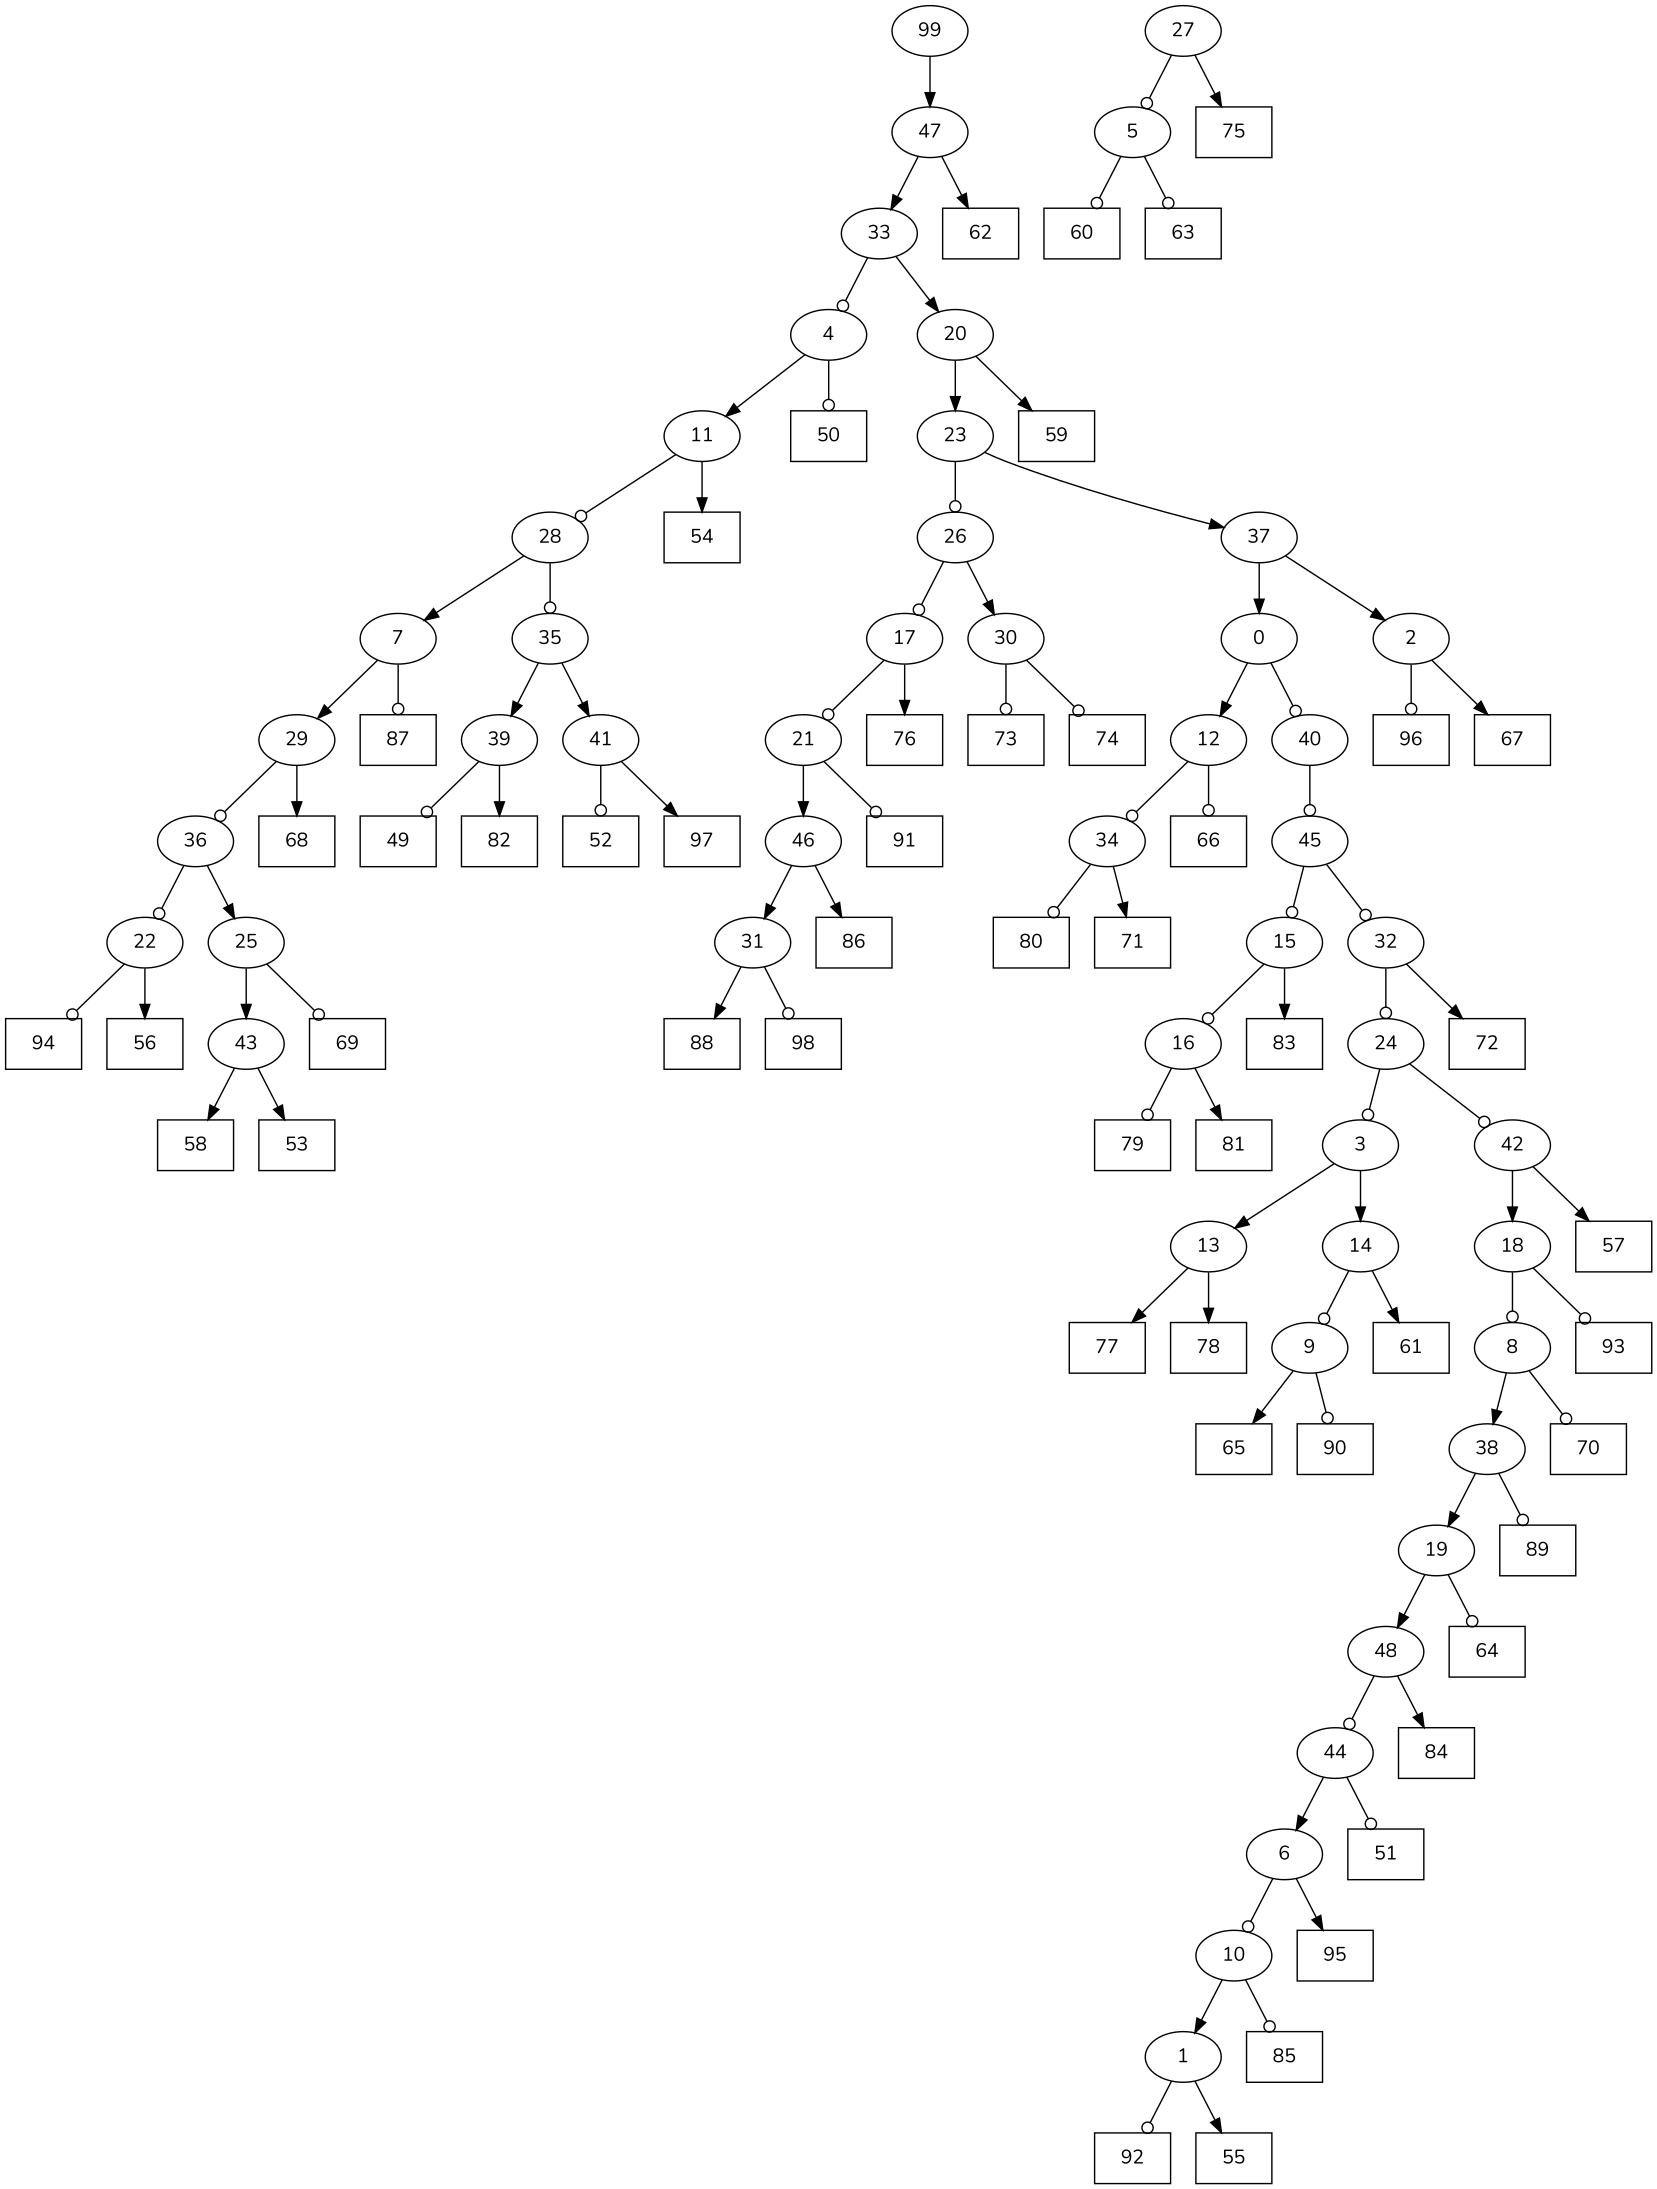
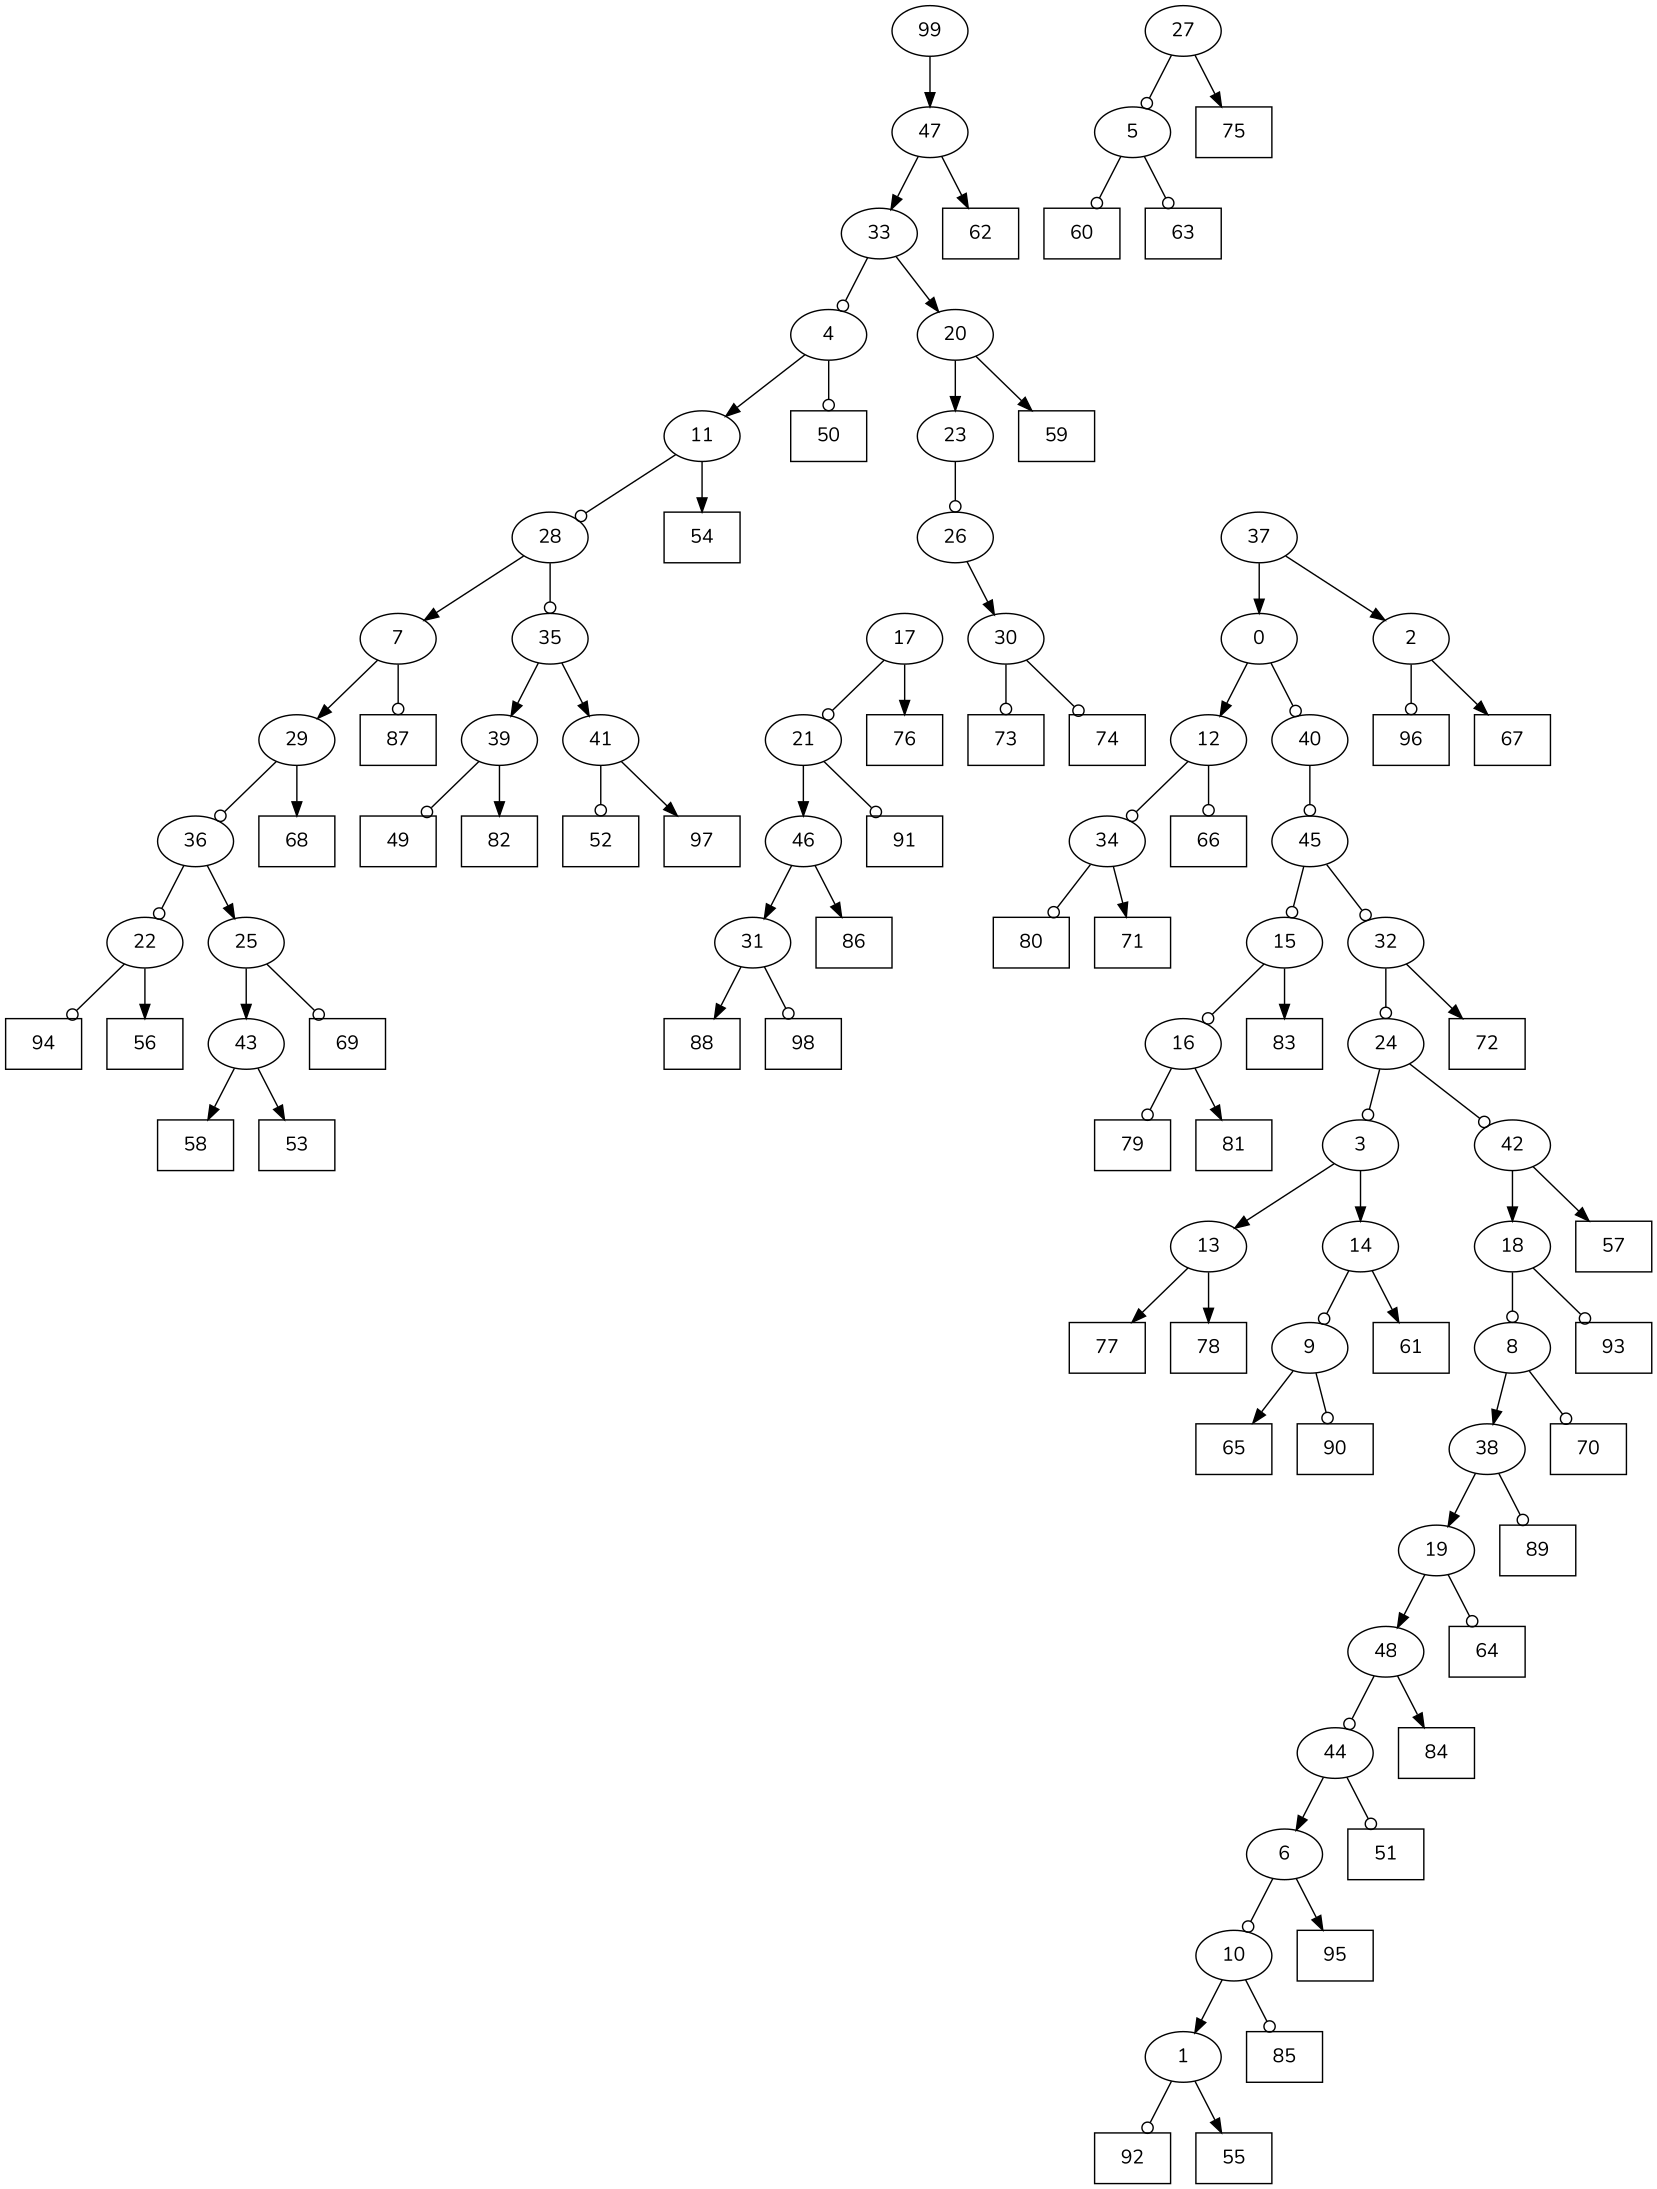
edge "23" -> "37": removed
edge "26" -> "17": removed
